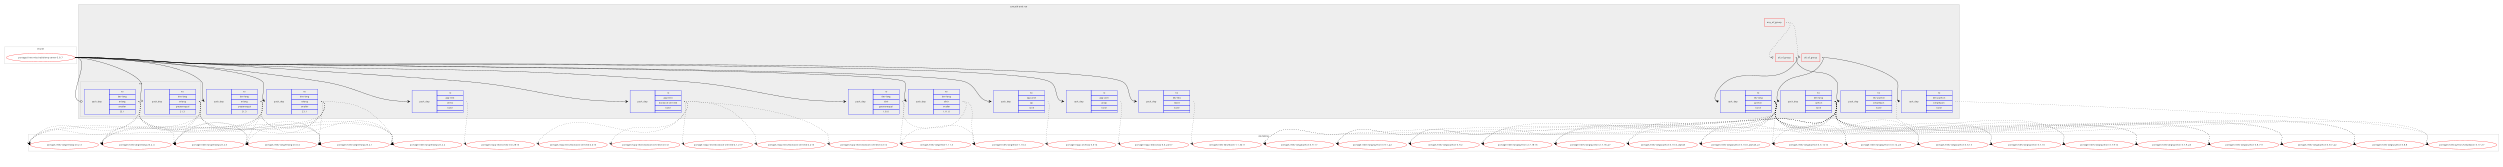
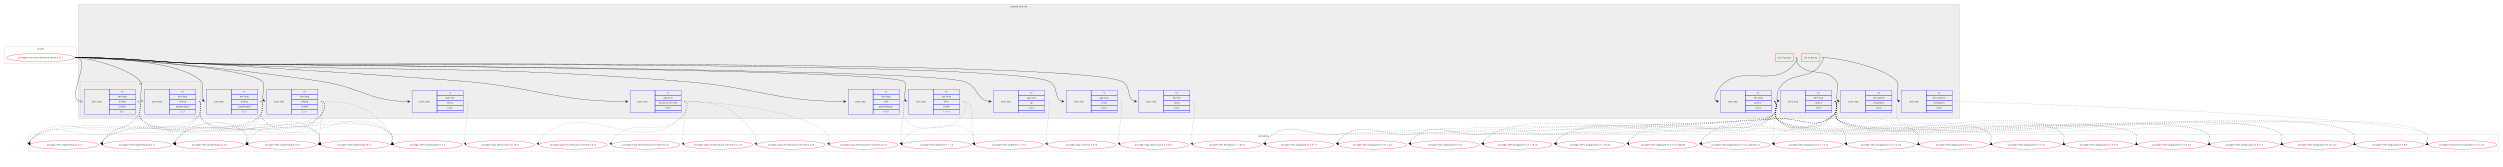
node "any_of_group": removed
